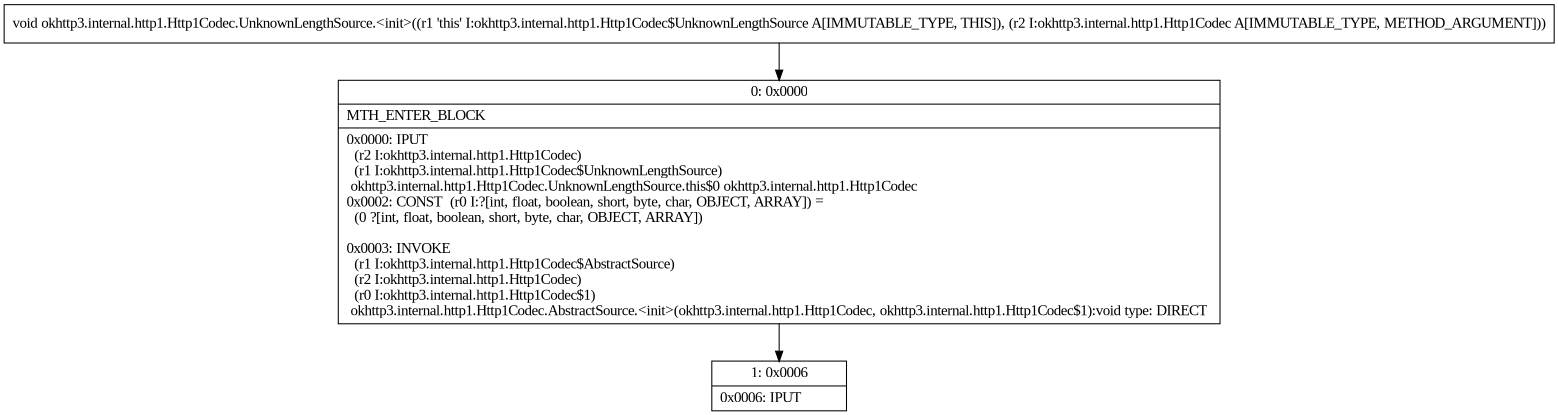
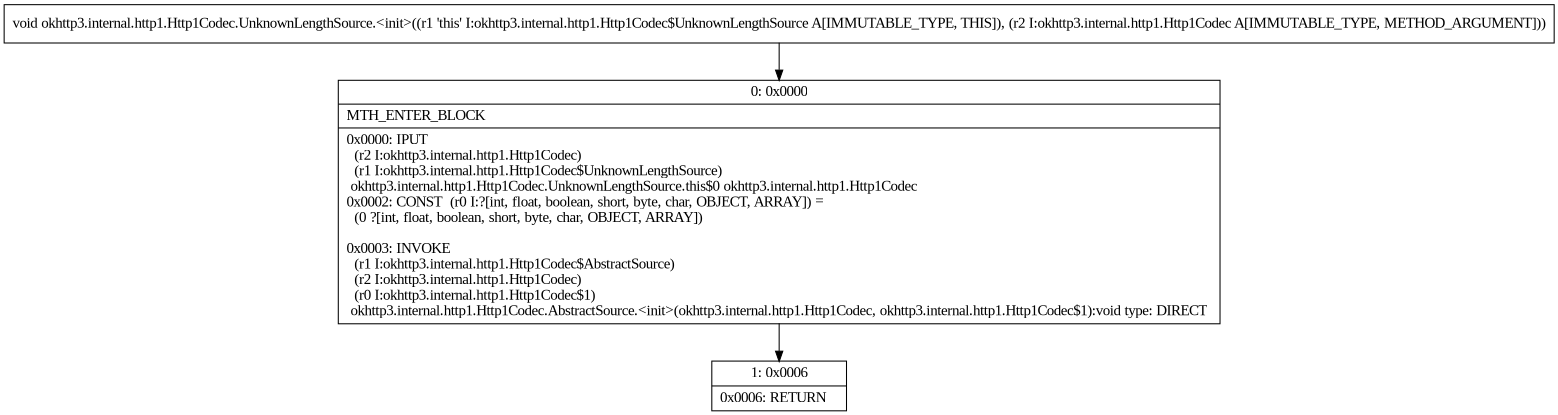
node "1: 0x0006": text "0x0006: IPUT" -> "0x0006: RETURN"
